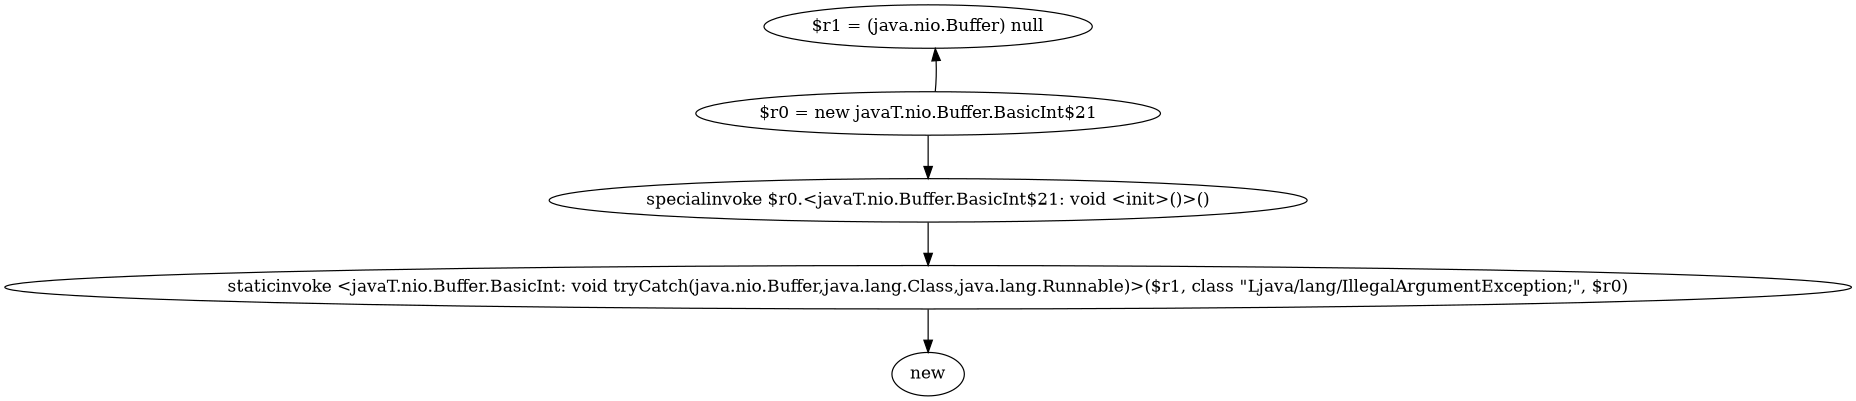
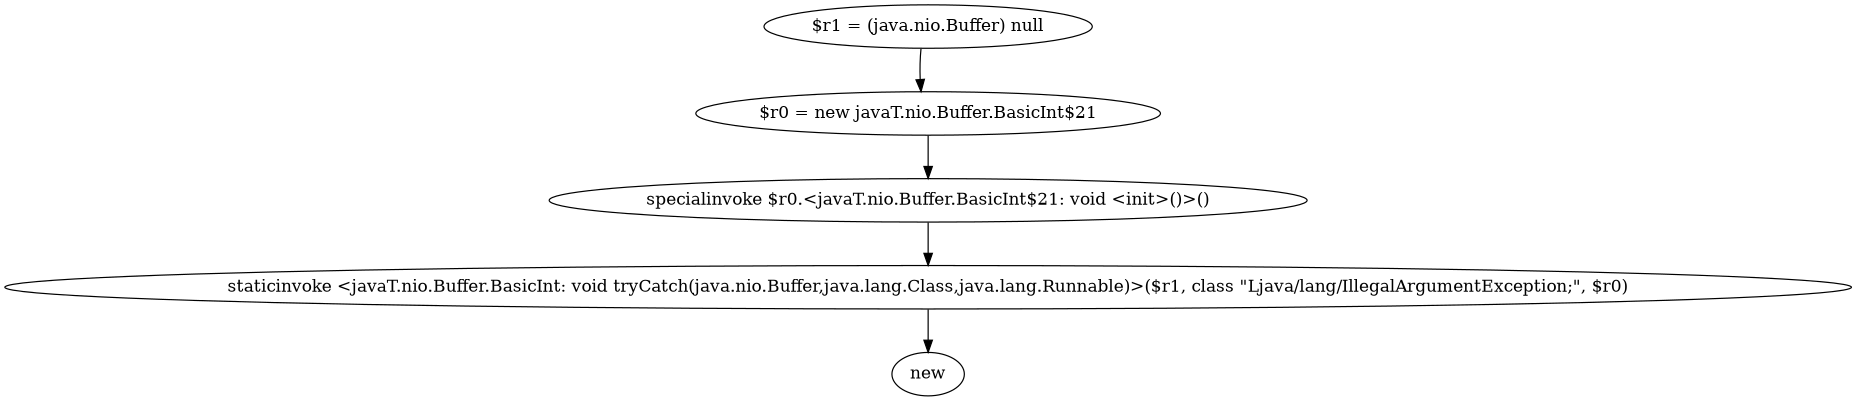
edge "$r0 = new javaT.nio.Buffer.BasicInt$21" -> "$r1 = (java.nio.Buffer) null": reversed
